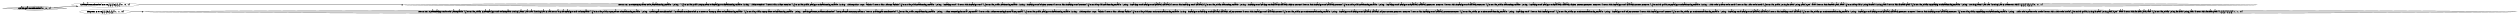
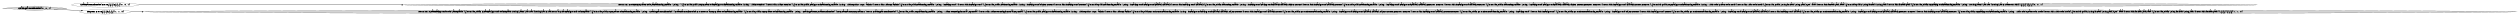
edge "creatingParentsIfNeeded['0', '0', '1']" -> "createParentsIfNeeded = true@@@3@@@['0', '0', '1']": now "creatingParentsIfNeeded['0', '0', '1']" -> "compress = true@@@3@@@['1', '1', '0']"
